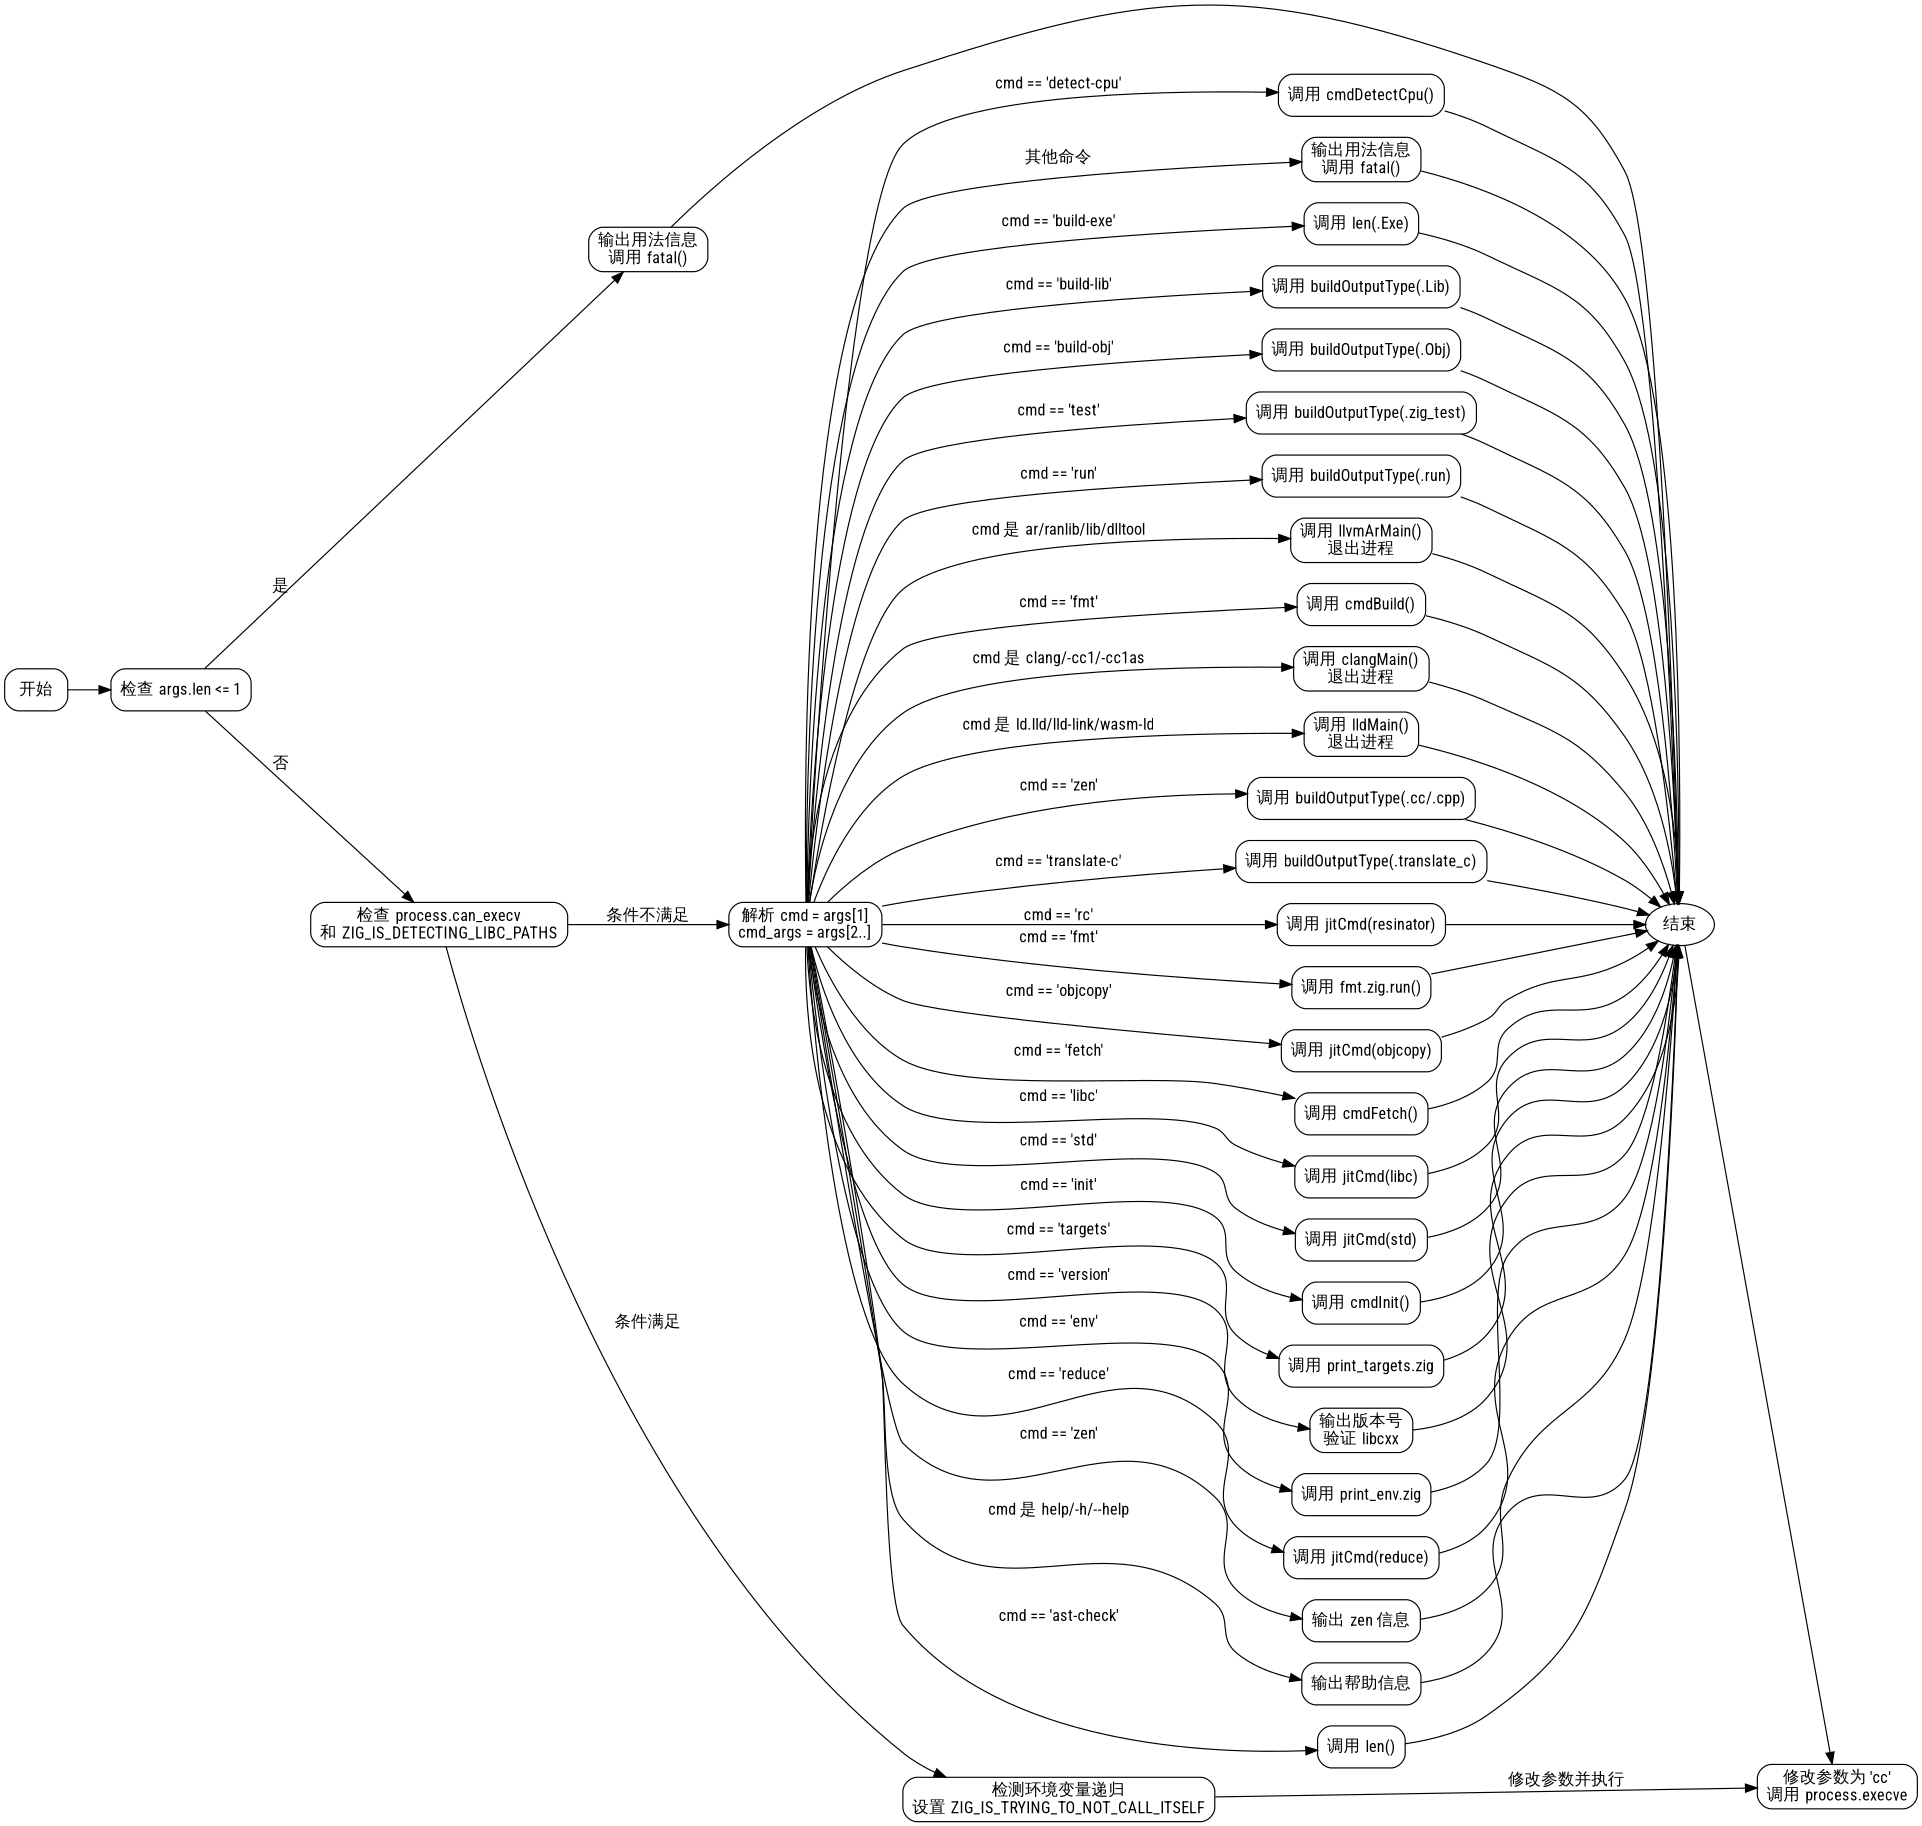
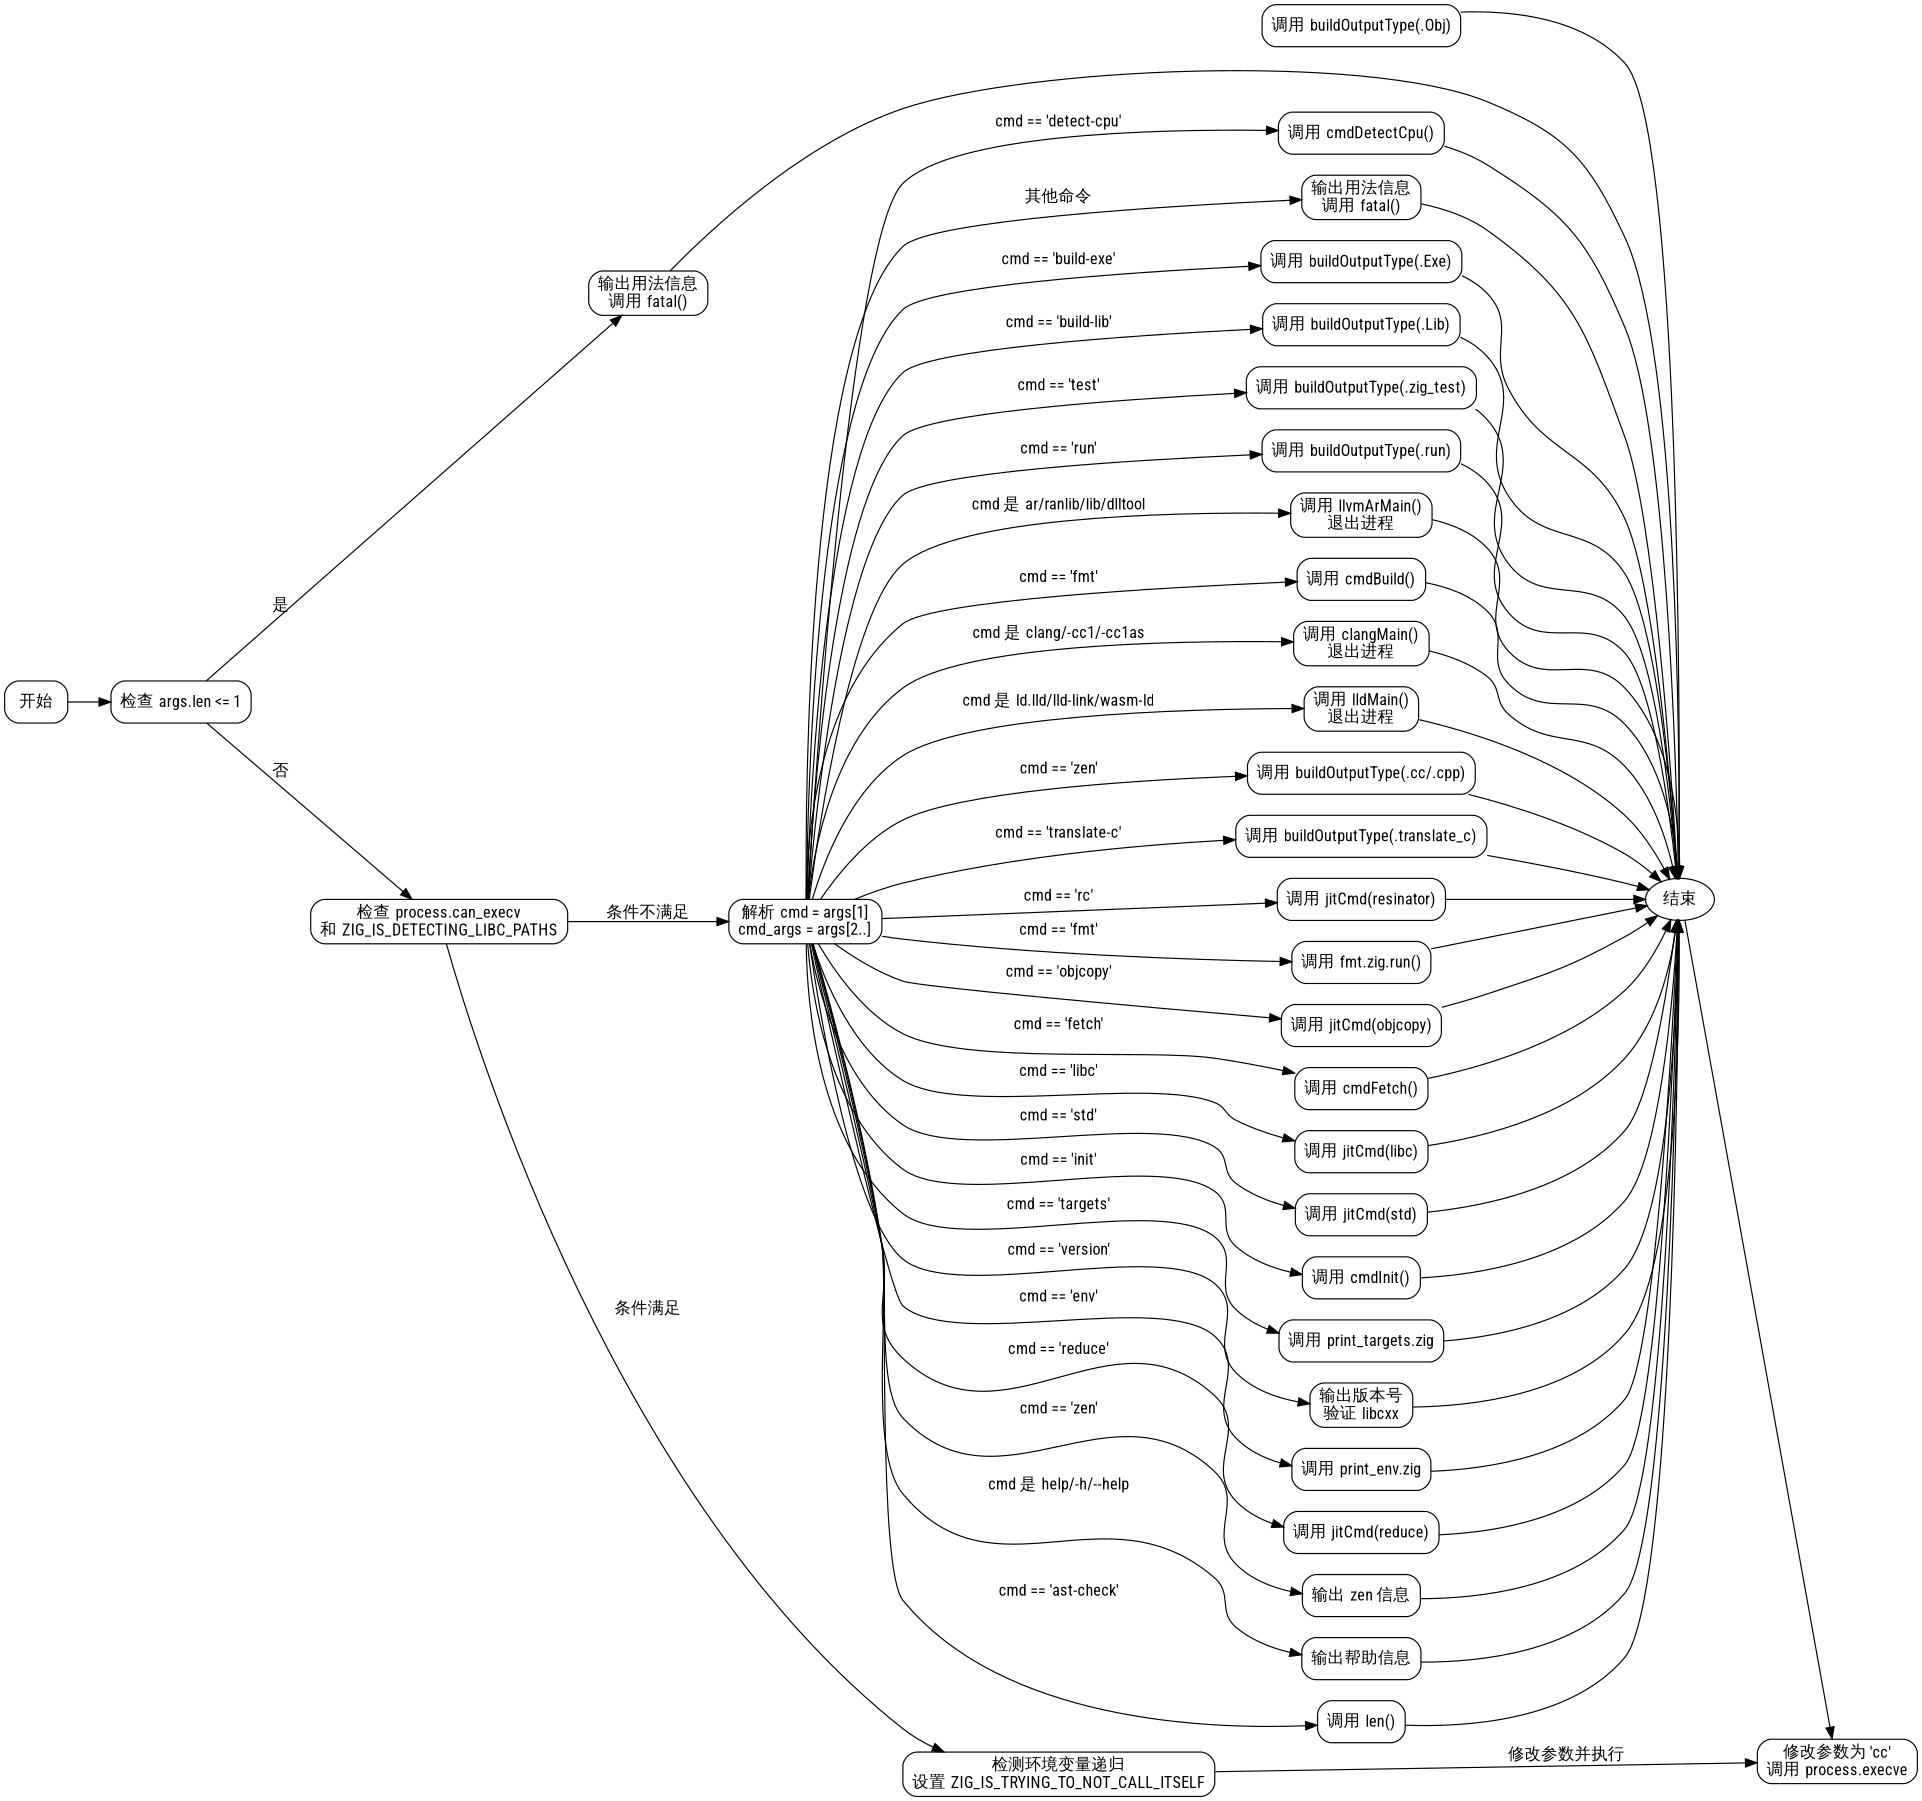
node "调用 len(.Exe)": label "调用 len(.Exe)" -> "调用 buildOutputType(.Exe)"
edge "解析 cmd = args[1] cmd_args = args[2..]" -> "调用 buildOutputType(.Obj)": removed, label "cmd == 'build-obj'"
